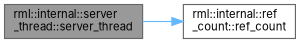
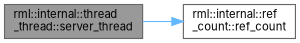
node "rml::internal::server _thread::server_thread": label "rml::internal::server _thread::server_thread" -> "rml::internal::thread _thread::server_thread"
